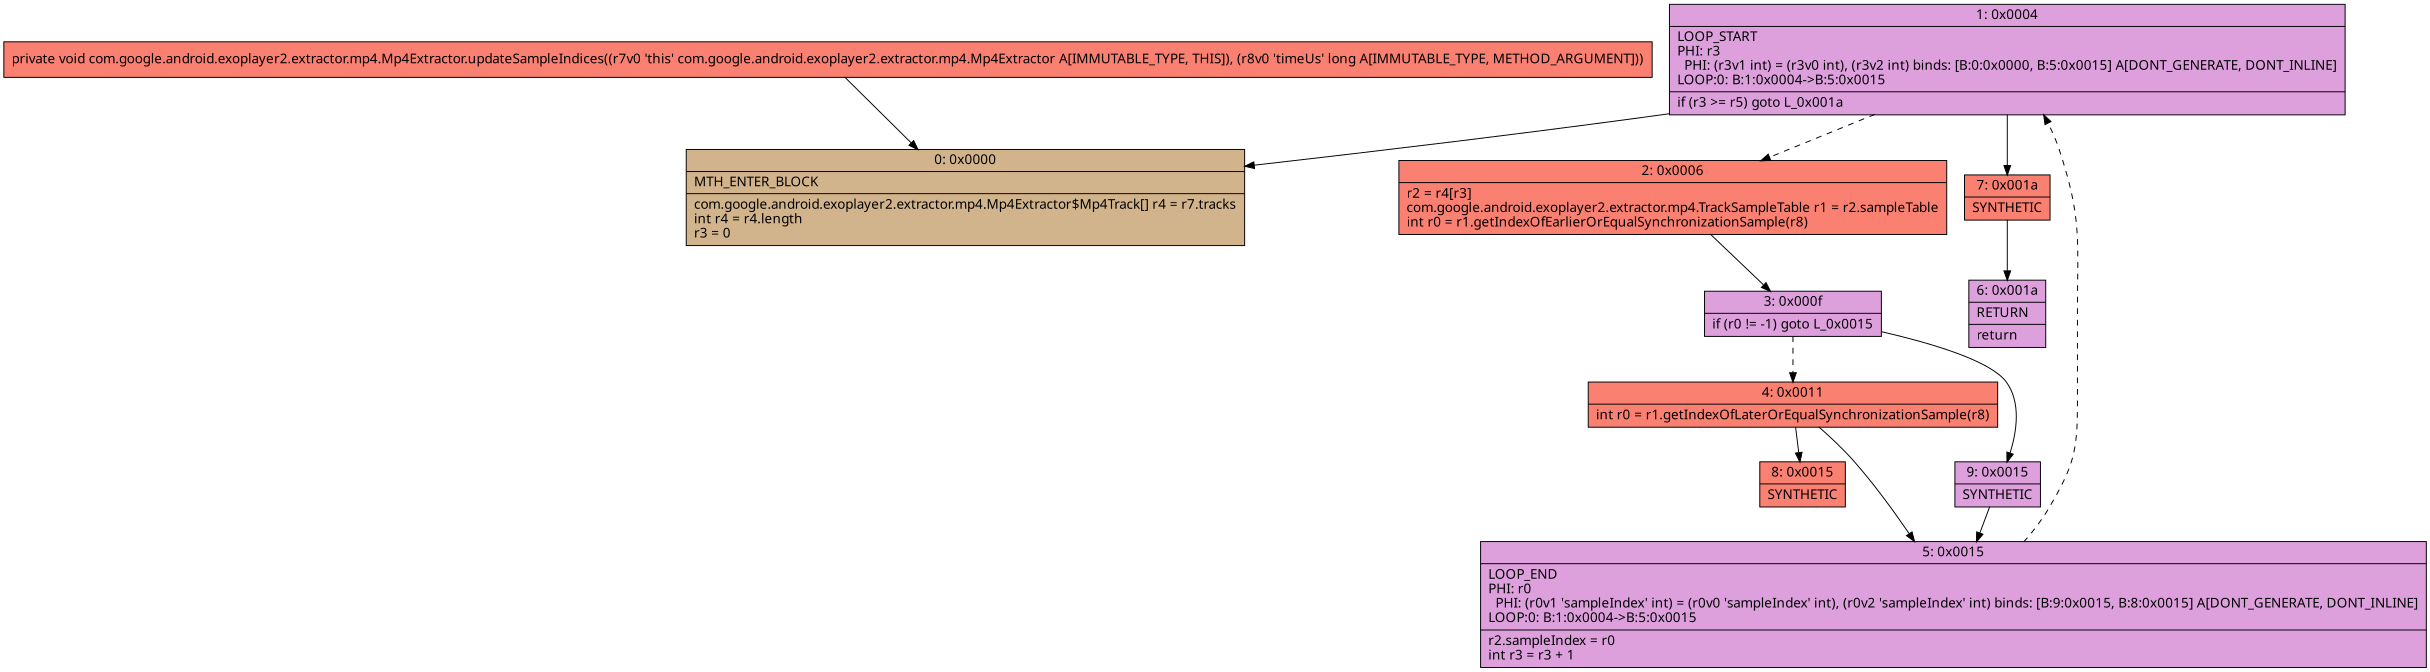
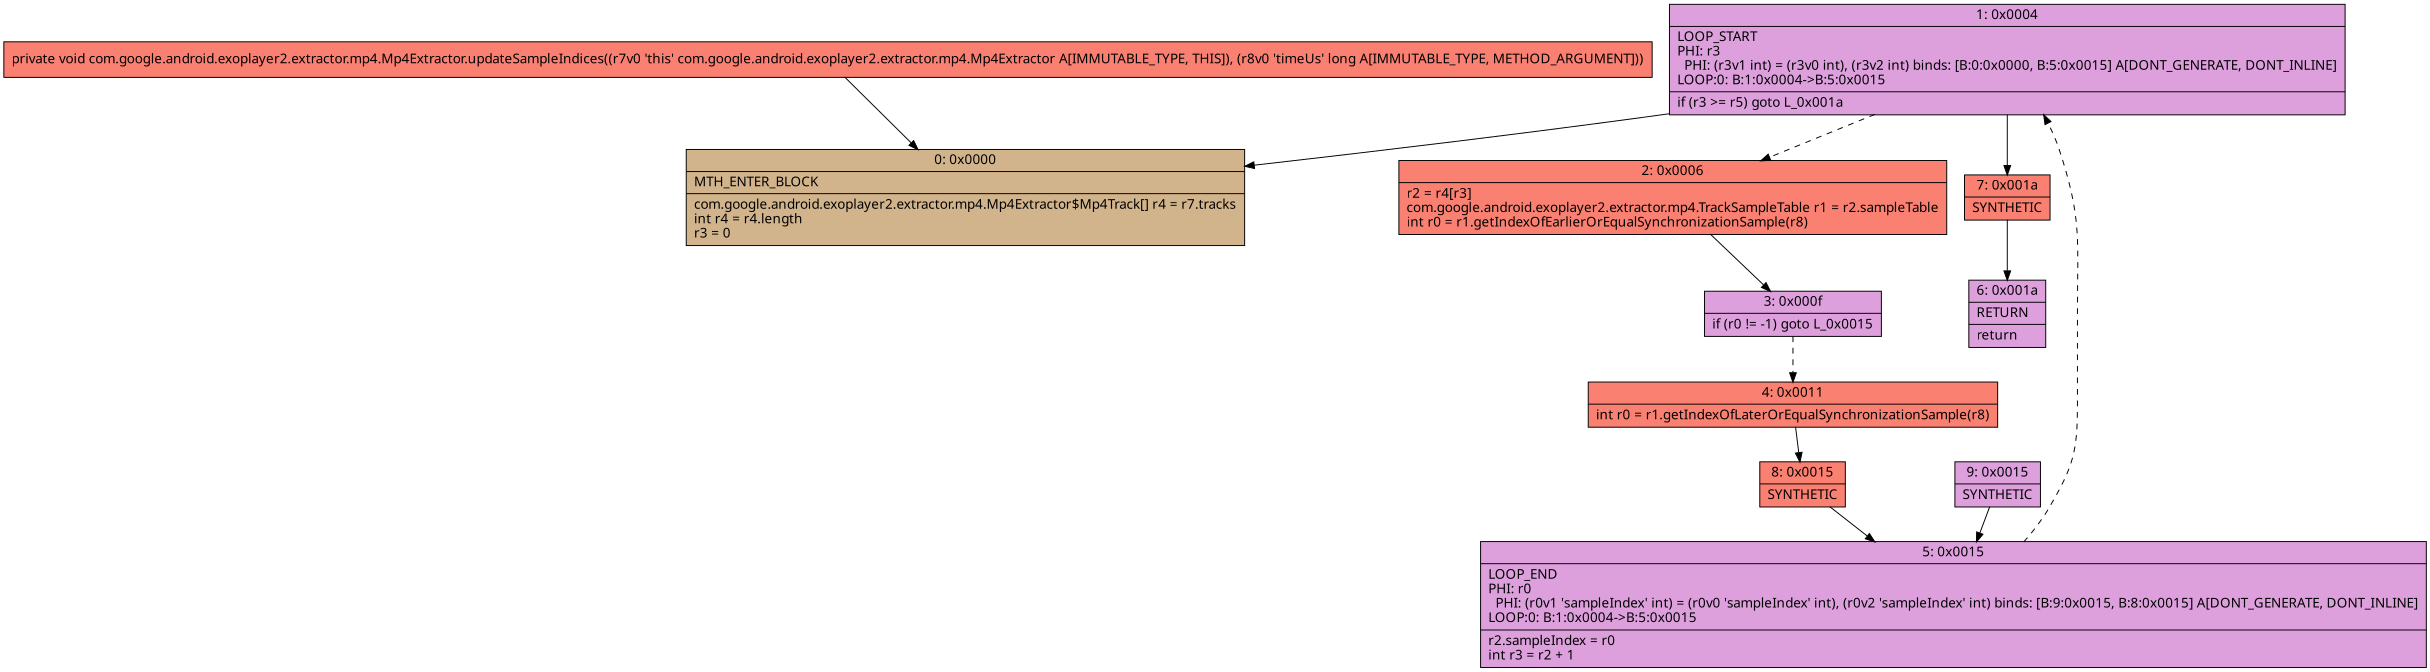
edge "3: 0x000f" -> "9: 0x0015": removed
edge "4: 0x0011" -> "5: 0x0015": now "8: 0x0015" -> "5: 0x0015"
node "5: 0x0015": text "int r3 = r3 + 1" -> "int r3 = r2 + 1"
